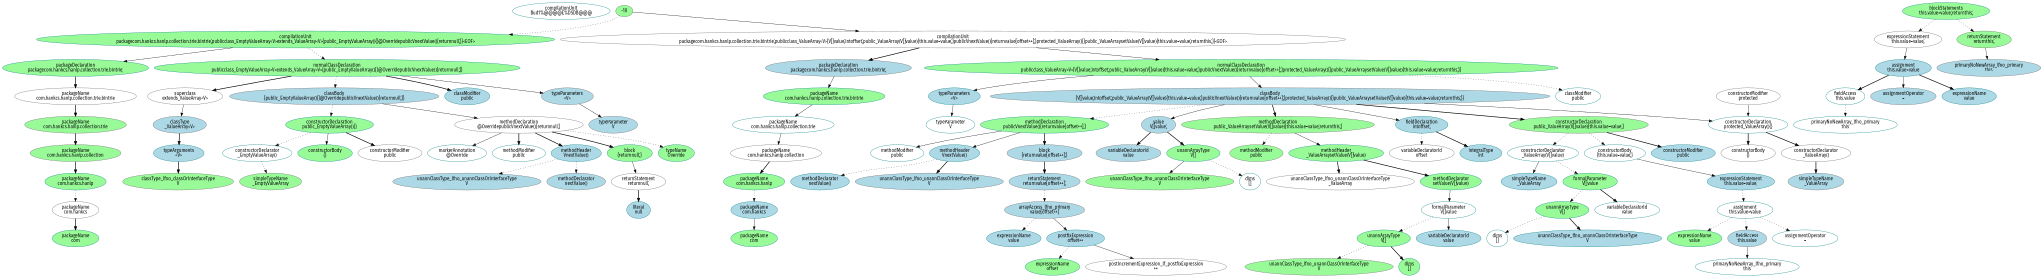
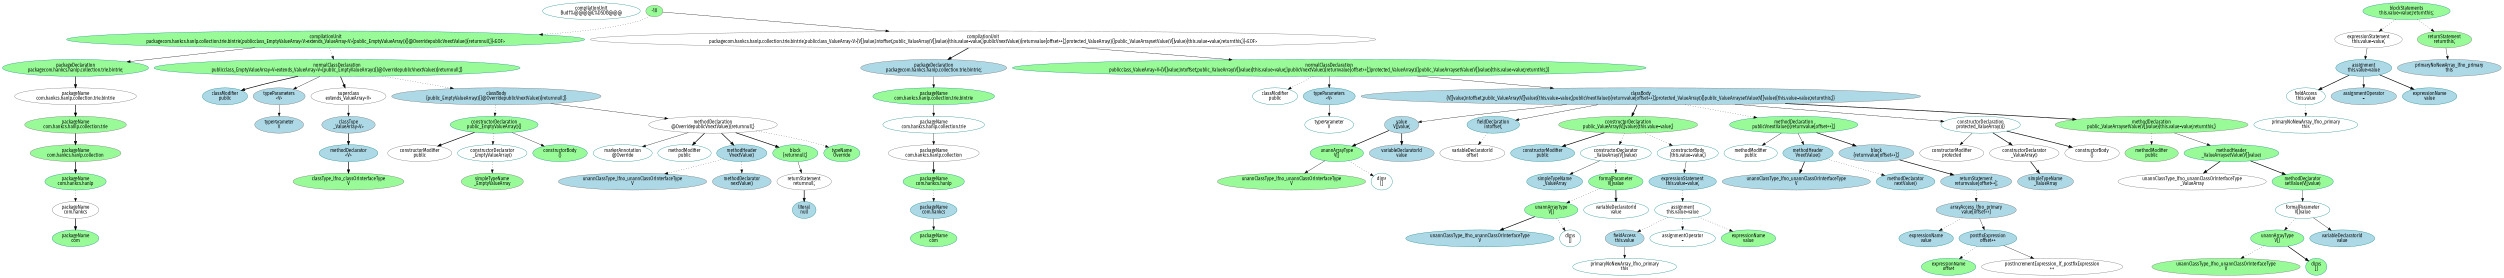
edge "constructorModifier protected" -> "constructorDeclaration protected_ValueArray(){}": reversed
node "typeArguments <V>": label "typeArguments <V>" -> "methodDeclarator <V>"
node "integralType int": removed
